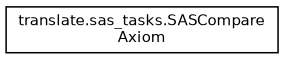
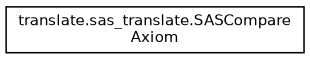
node "translate.sas_tasks.SASCompare Axiom": label "translate.sas_tasks.SASCompare Axiom" -> "translate.sas_translate.SASCompare Axiom"
